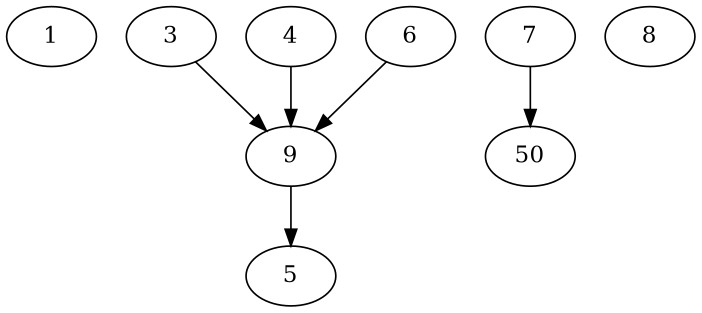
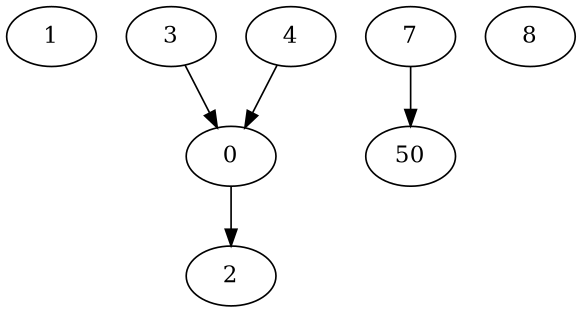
node "6": removed
node "9": label "9" -> "0"
node "5": label "5" -> "2"
